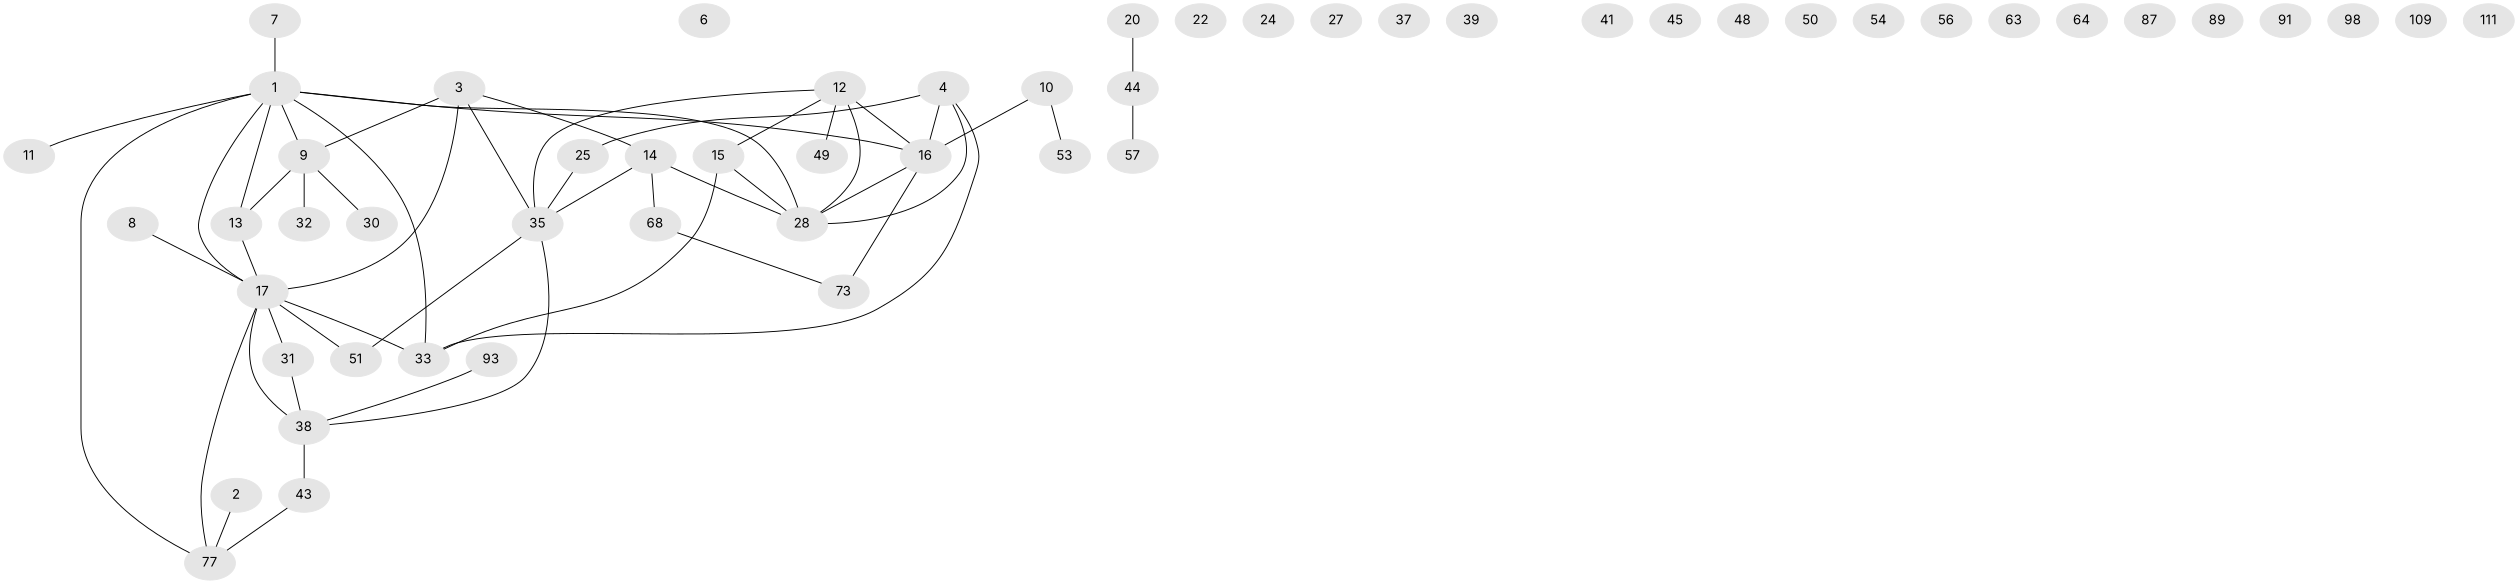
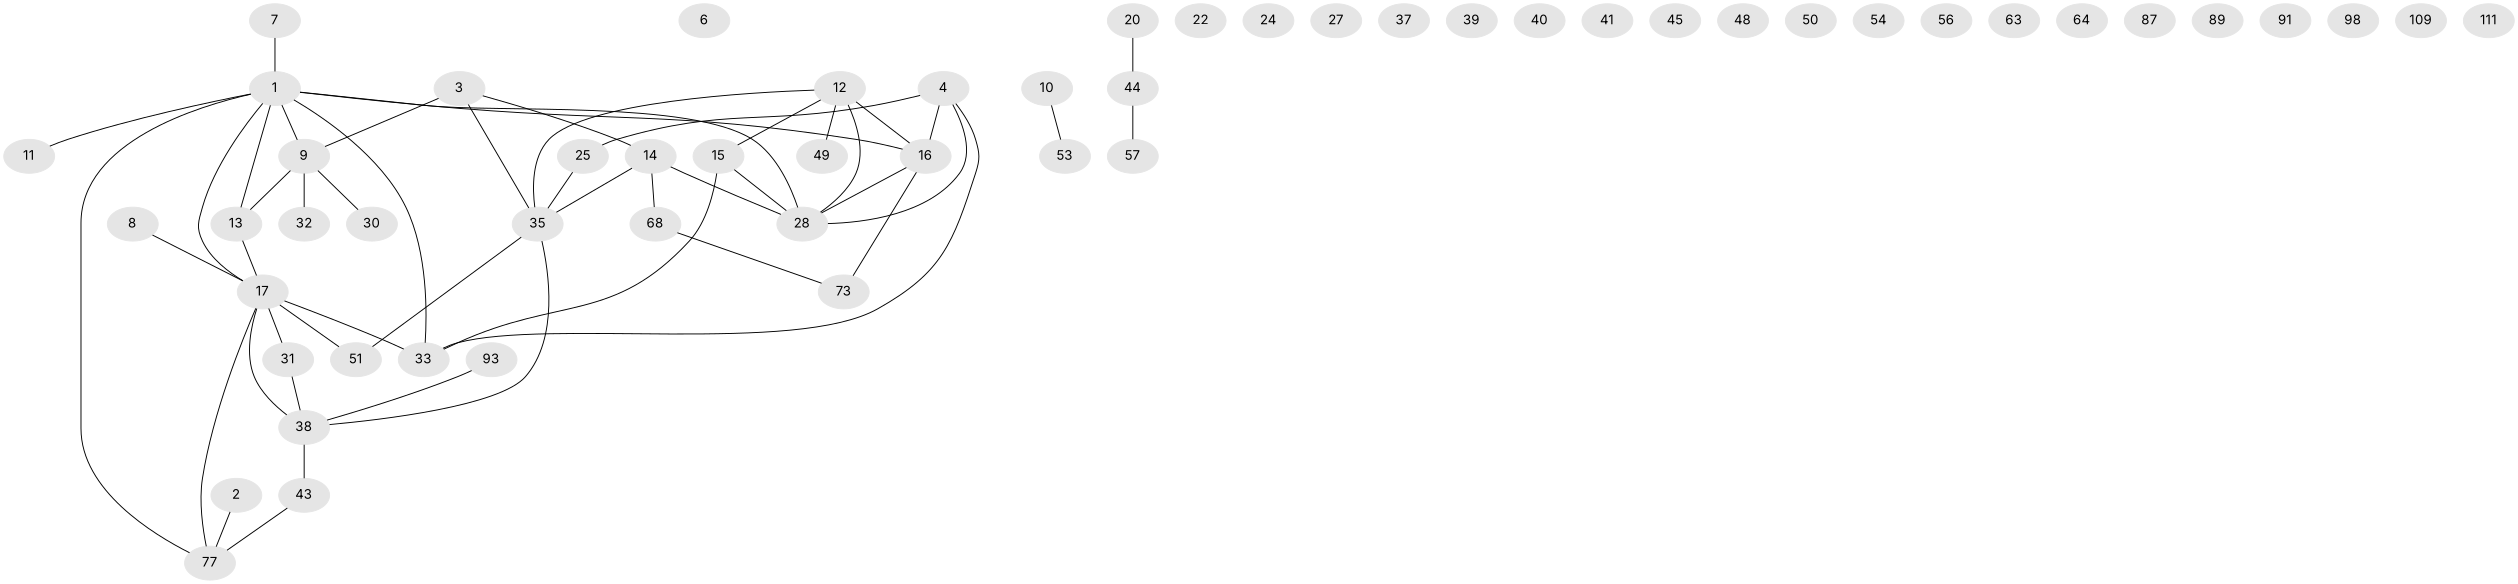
node "40": added
edge "10" -- "16": removed
edge "3" -- "17": removed
